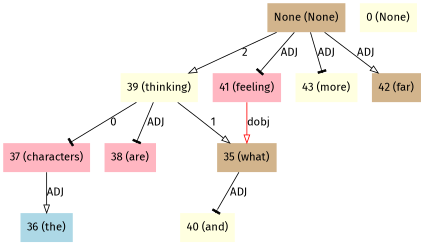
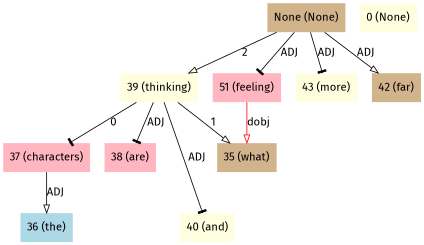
node "41 (feeling)": label "41 (feeling)" -> "51 (feeling)"
edge "35 (what)" -> "40 (and)": now "39 (thinking)" -> "40 (and)"
